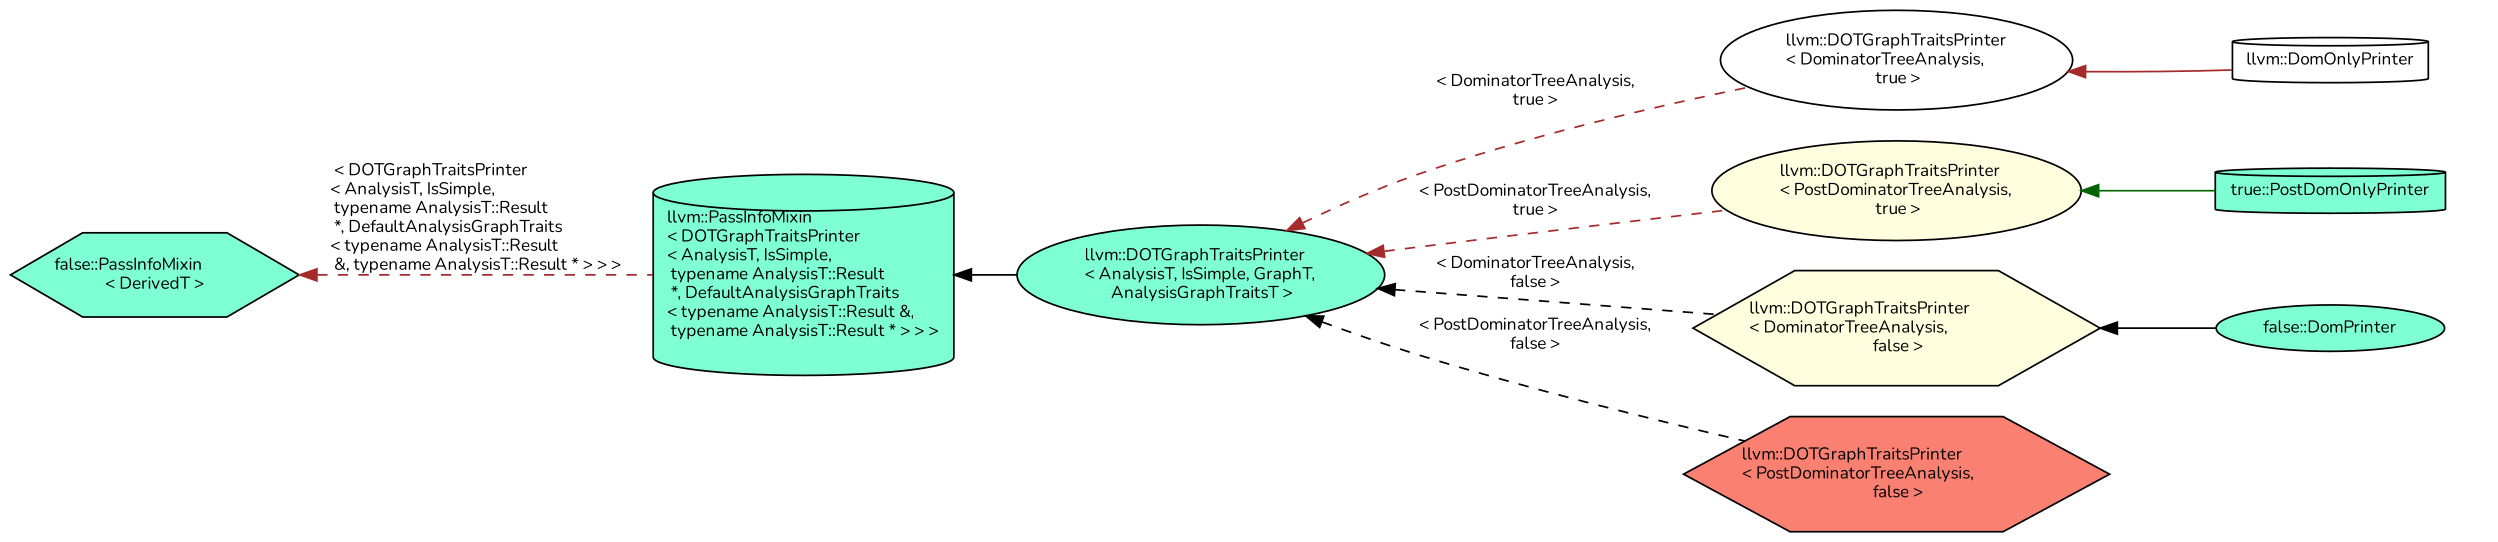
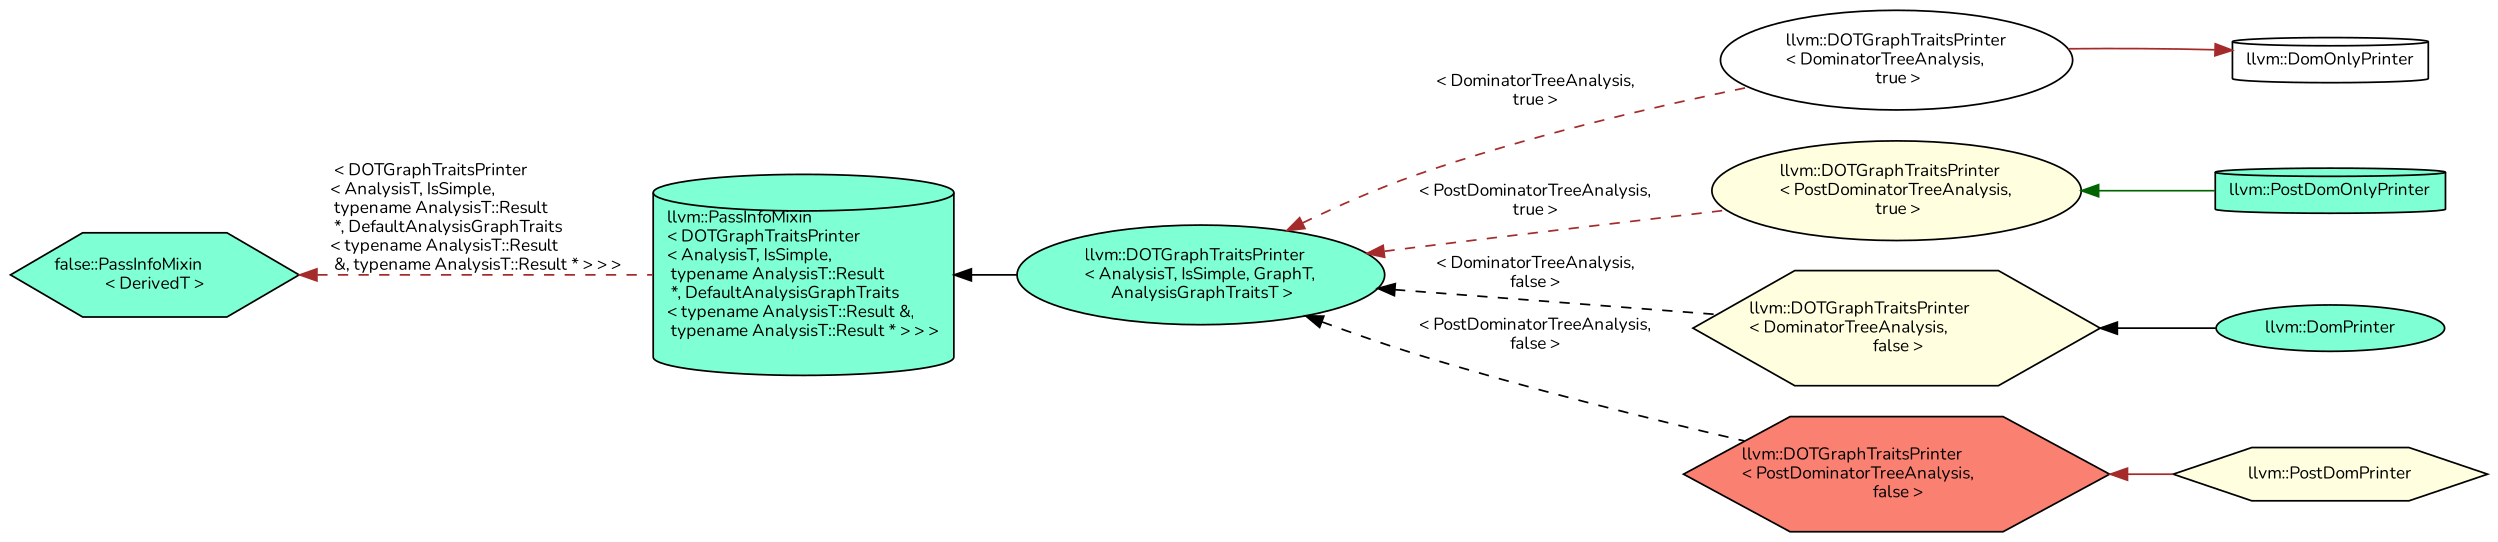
edge "llvm::DomOnlyPrinter" -> "llvm::DOTGraphTraitsPrinter < DominatorTreeAnalysis, true >": reversed
node "true::PostDomOnlyPrinter": label "true::PostDomOnlyPrinter" -> "llvm::PostDomOnlyPrinter"
node "false::DomPrinter": label "false::DomPrinter" -> "llvm::DomPrinter"
node "llvm::PostDomPrinter": added
